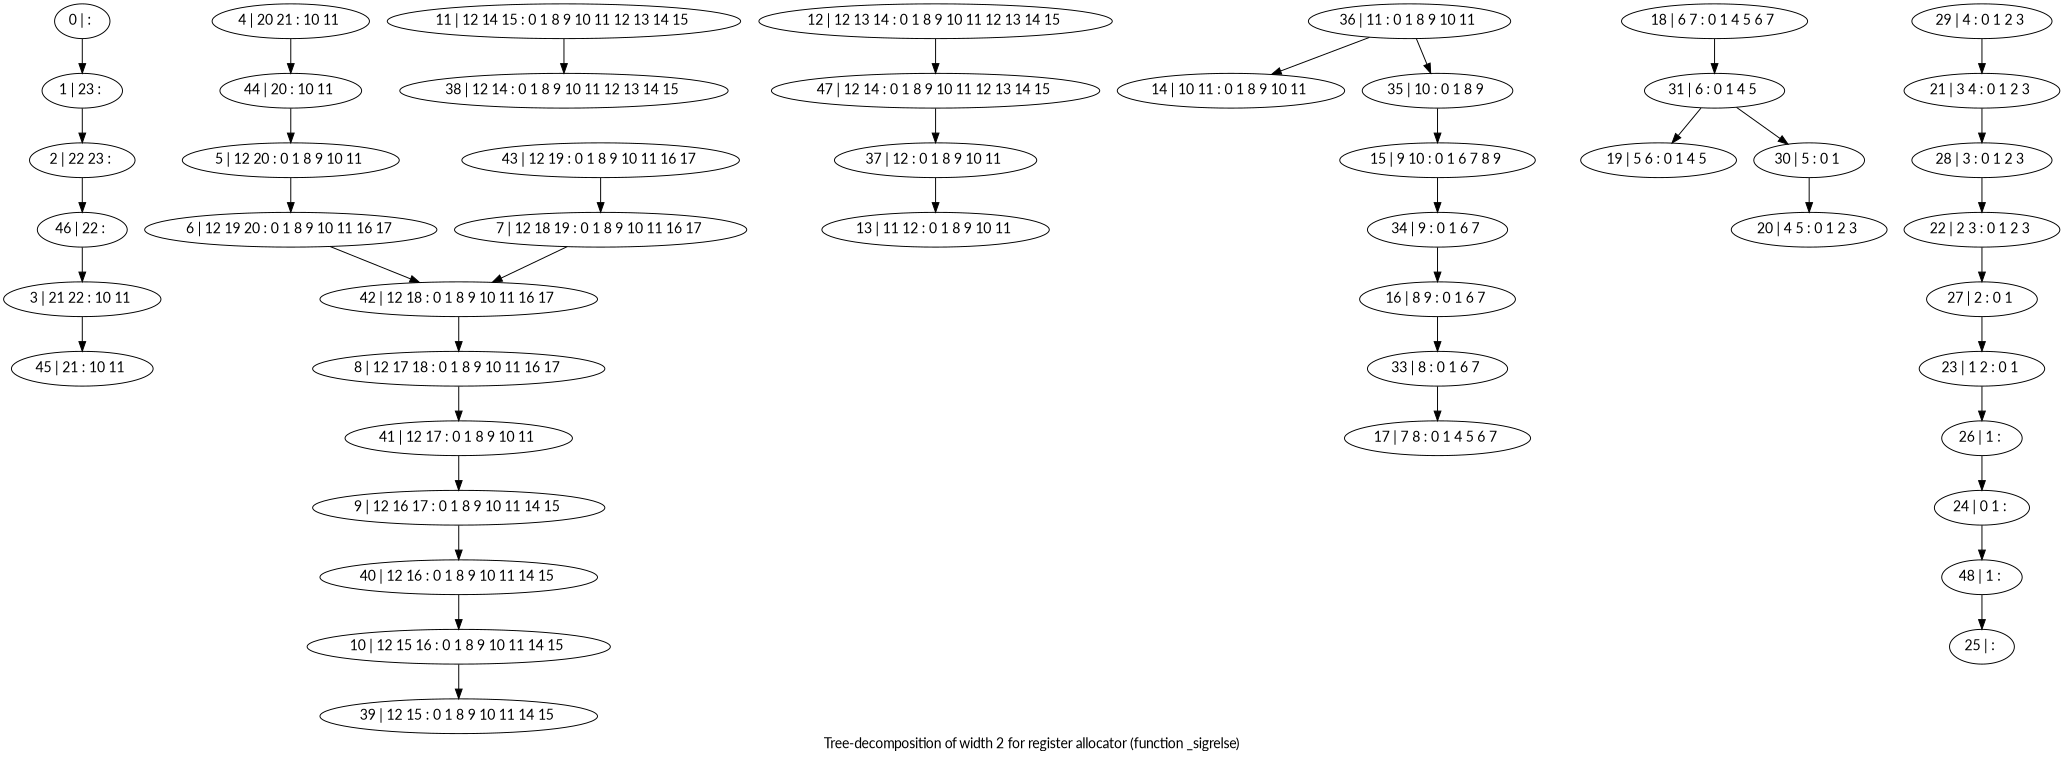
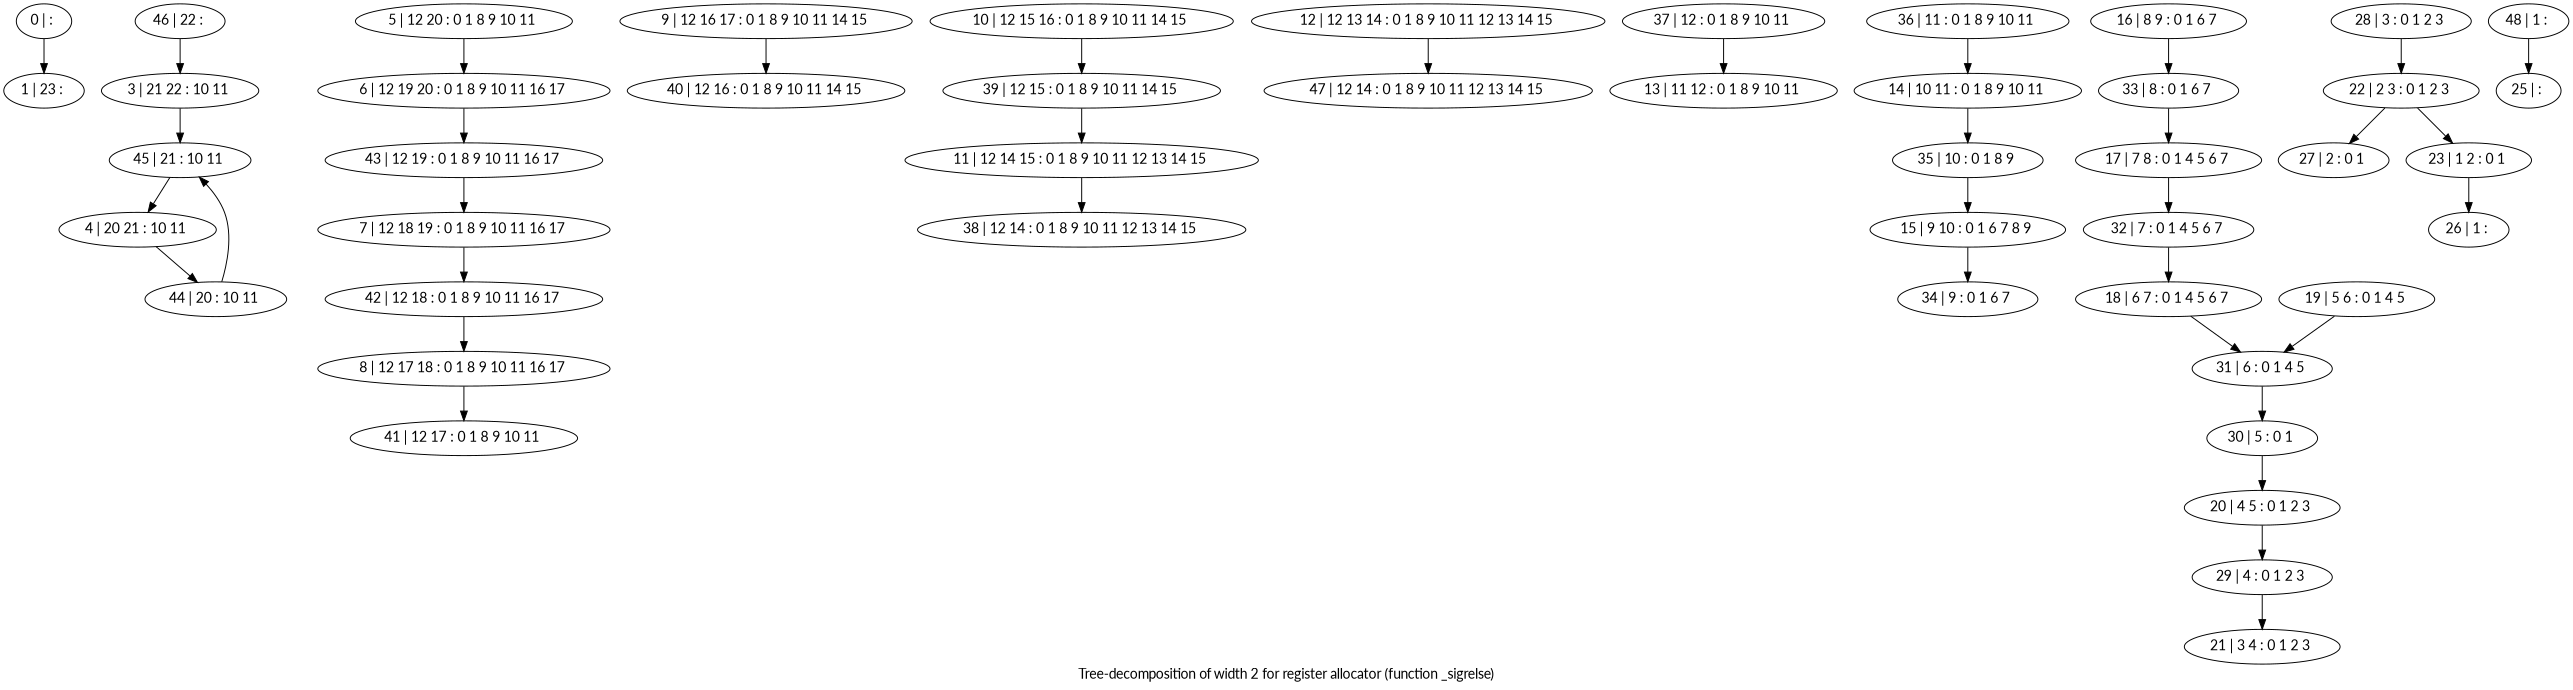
edge "36 | 11 : 0 1 8 9 10 11" -> "35 | 10 : 0 1 8 9": now "14 | 10 11 : 0 1 8 9 10 11" -> "35 | 10 : 0 1 8 9"
edge "44 | 20 : 10 11" -> "5 | 12 20 : 0 1 8 9 10 11": now "44 | 20 : 10 11" -> "45 | 21 : 10 11"
edge "47 | 12 14 : 0 1 8 9 10 11 12 13 14 15" -> "37 | 12 : 0 1 8 9 10 11": removed
edge "39 | 12 15 : 0 1 8 9 10 11 14 15" -> "11 | 12 14 15 : 0 1 8 9 10 11 12 13 14 15": added
edge "21 | 3 4 : 0 1 2 3" -> "28 | 3 : 0 1 2 3": removed
edge "31 | 6 : 0 1 4 5" -> "19 | 5 6 : 0 1 4 5": reversed
node "2 | 22 23 :": removed
edge "45 | 21 : 10 11" -> "4 | 20 21 : 10 11": added
node "32 | 7 : 0 1 4 5 6 7": added
edge "34 | 9 : 0 1 6 7" -> "16 | 8 9 : 0 1 6 7": removed
edge "6 | 12 19 20 : 0 1 8 9 10 11 16 17" -> "42 | 12 18 : 0 1 8 9 10 11 16 17": now "6 | 12 19 20 : 0 1 8 9 10 11 16 17" -> "43 | 12 19 : 0 1 8 9 10 11 16 17"
edge "27 | 2 : 0 1" -> "23 | 1 2 : 0 1": now "22 | 2 3 : 0 1 2 3" -> "23 | 1 2 : 0 1"
edge "41 | 12 17 : 0 1 8 9 10 11" -> "9 | 12 16 17 : 0 1 8 9 10 11 14 15": removed
node "24 | 0 1 :": removed
edge "20 | 4 5 : 0 1 2 3" -> "29 | 4 : 0 1 2 3": added
edge "40 | 12 16 : 0 1 8 9 10 11 14 15" -> "10 | 12 15 16 : 0 1 8 9 10 11 14 15": removed
